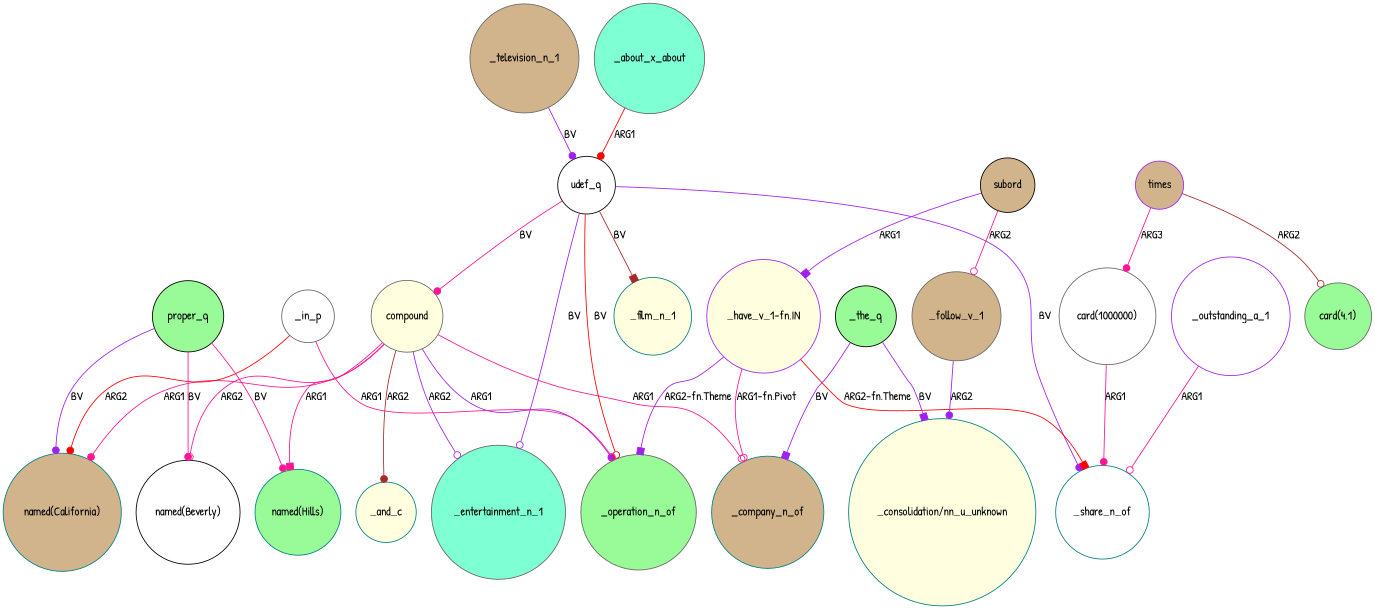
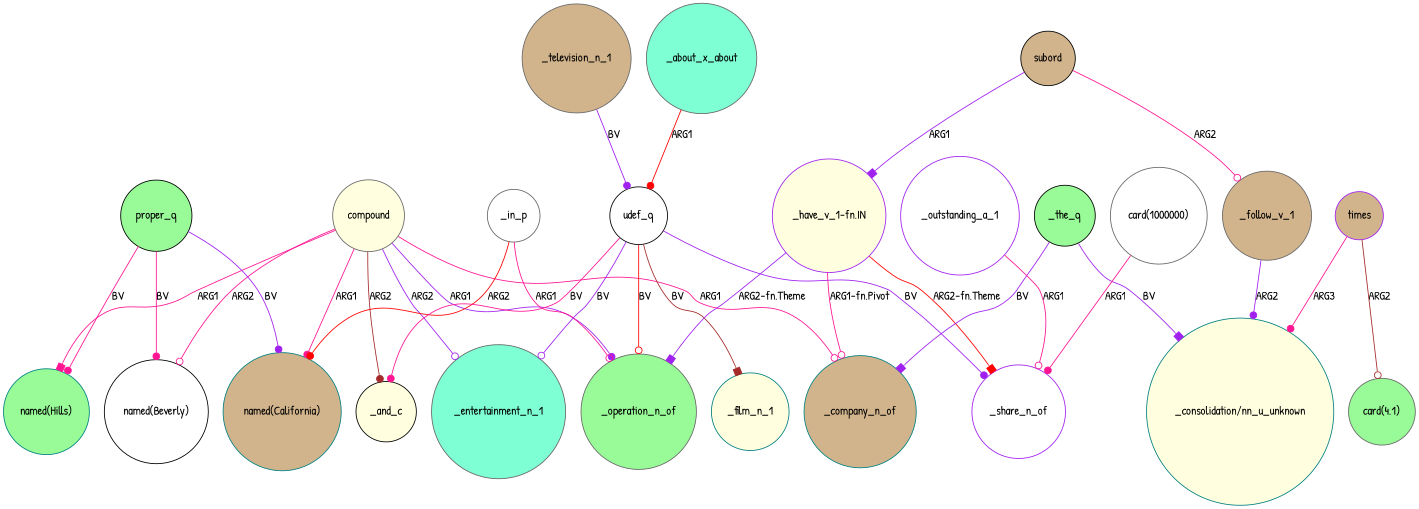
edge "times" -> "card(1000000)": now "times" -> "_consolidation/nn_u_unknown"
edge "udef_q" -> "compound": now "udef_q" -> "_and_c"
node "_and_c": color teal -> black
node "_share_n_of": color teal -> purple
